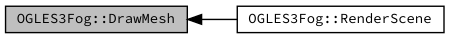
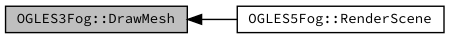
node "OGLES3Fog::RenderScene": label "OGLES3Fog::RenderScene" -> "OGLES5Fog::RenderScene"
